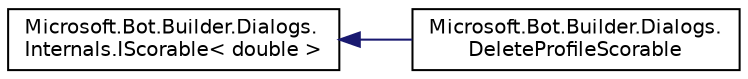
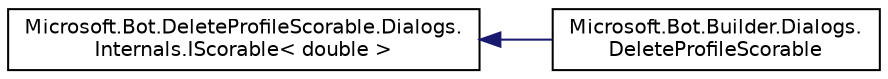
node "Microsoft.Bot.Builder.Dialogs. Internals.IScorable< double >": label "Microsoft.Bot.Builder.Dialogs. Internals.IScorable< double >" -> "Microsoft.Bot.DeleteProfileScorable.Dialogs. Internals.IScorable< double >"
